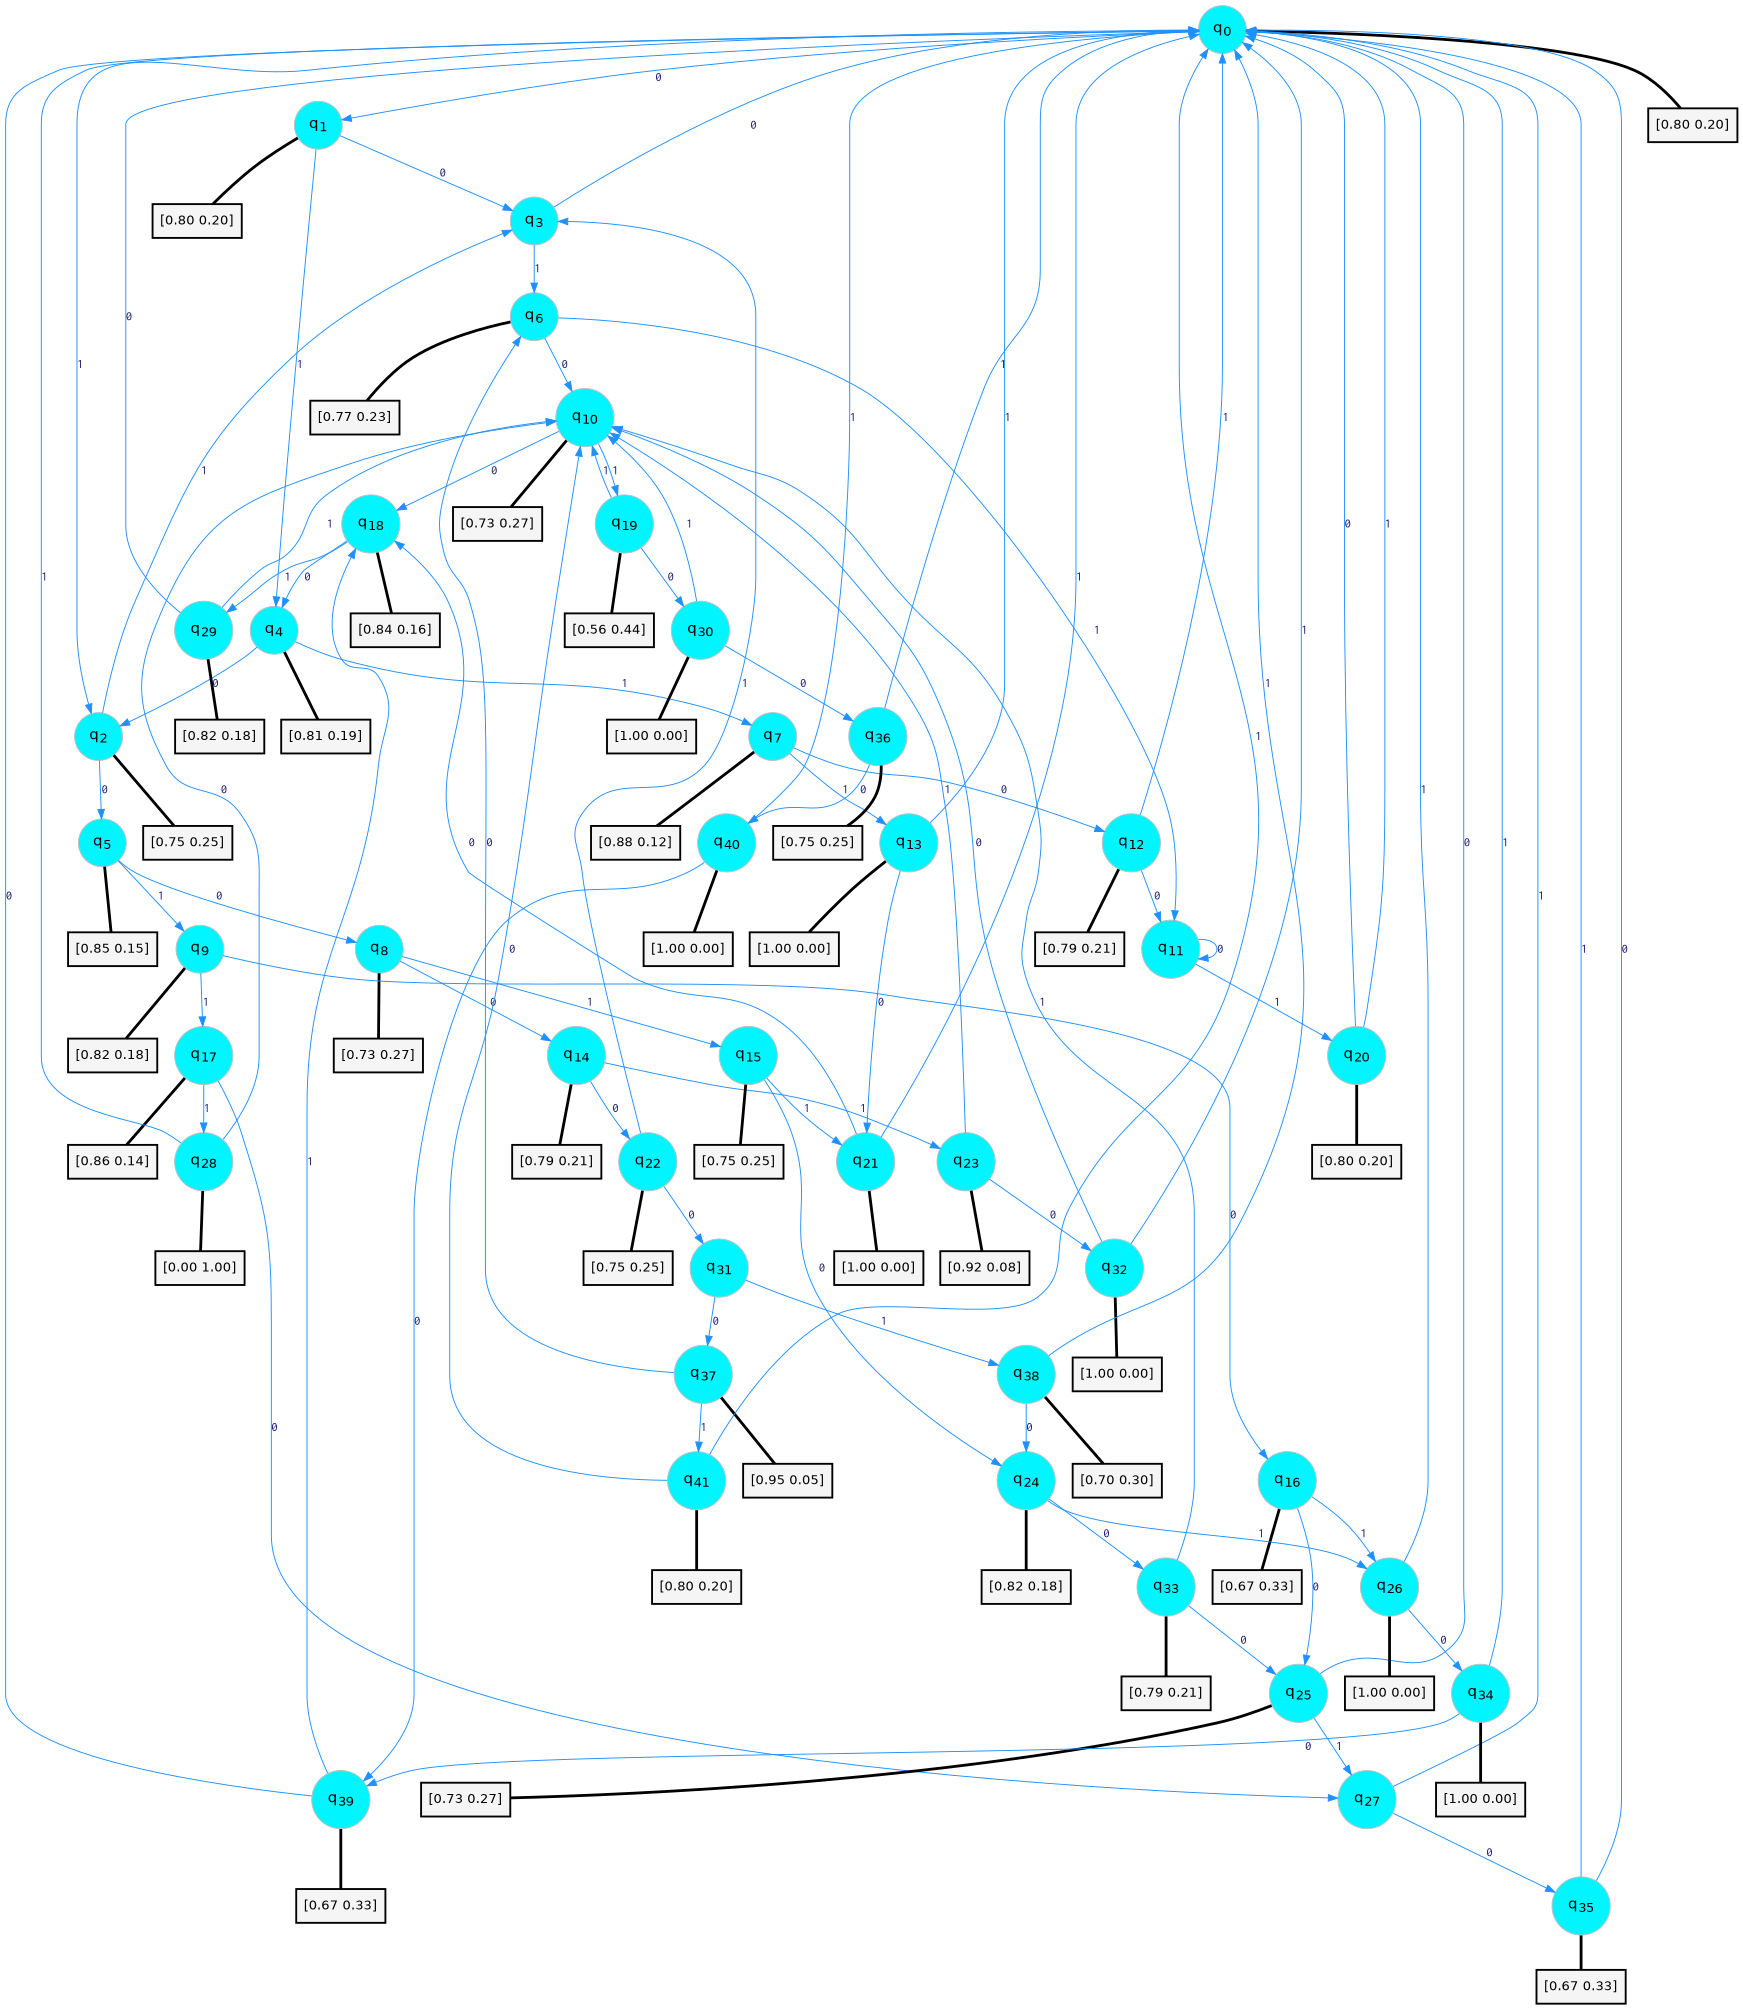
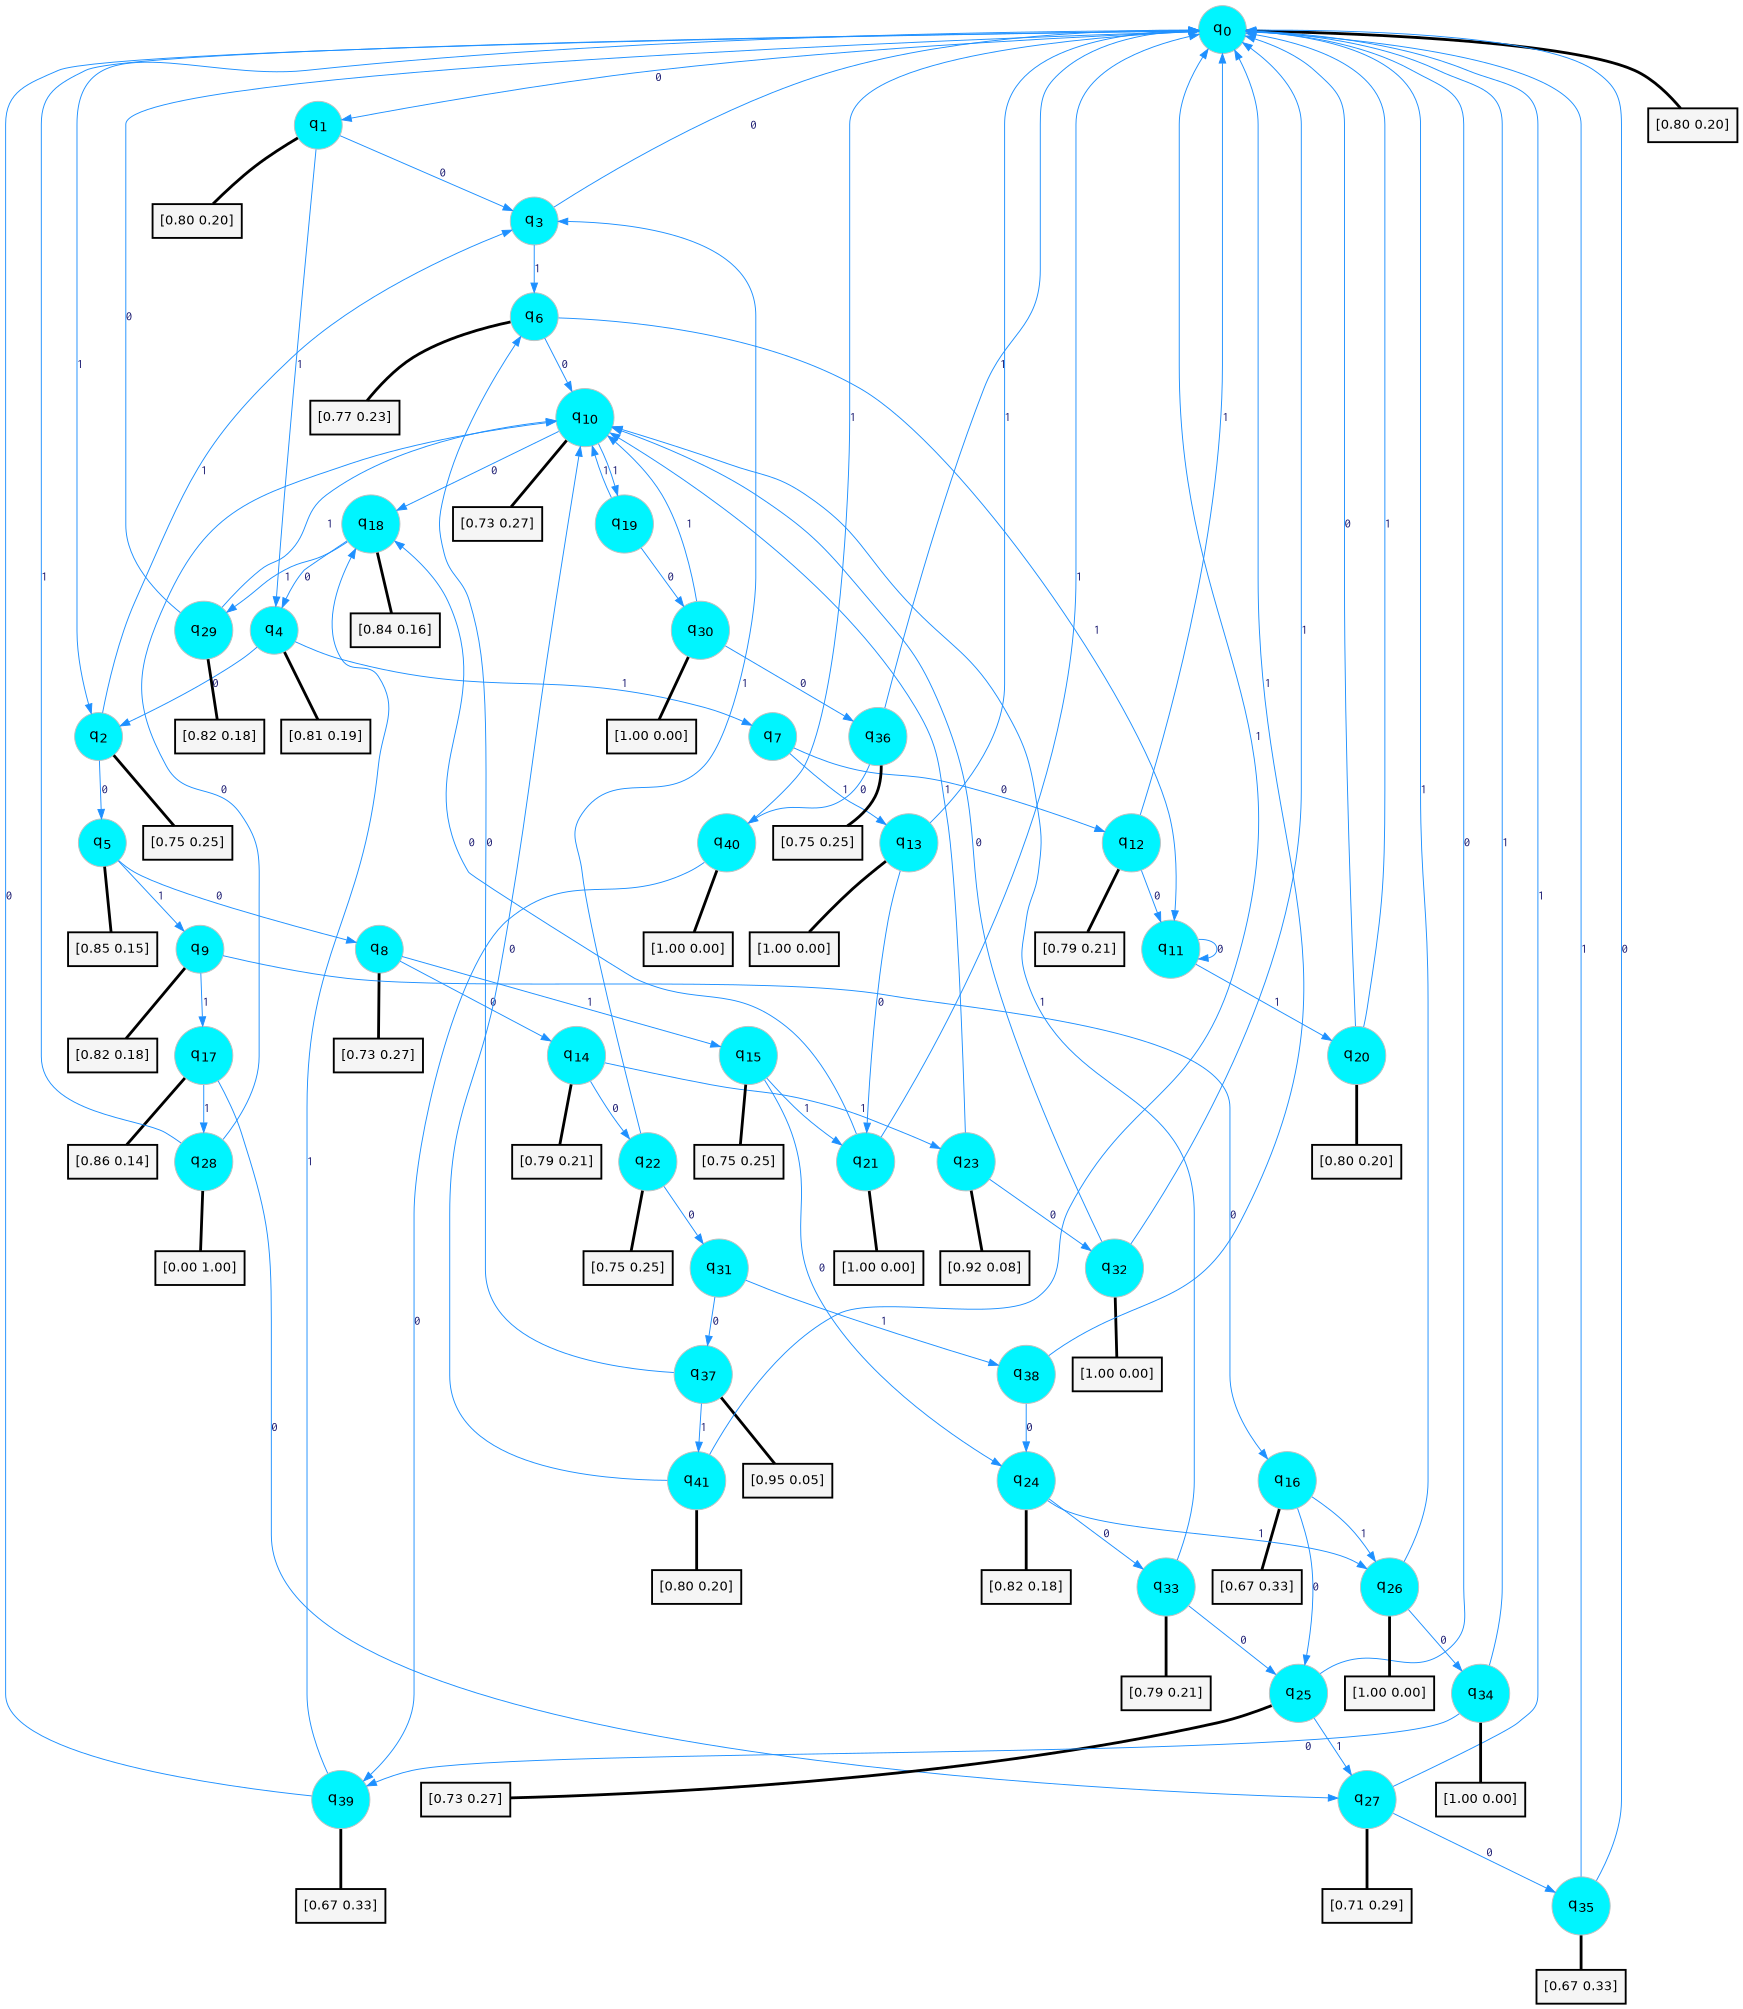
node "[0.56 0.44]": removed
node "[0.88 0.12]": removed
node "[0.70 0.30]": removed
node "[0.71 0.29]": added
